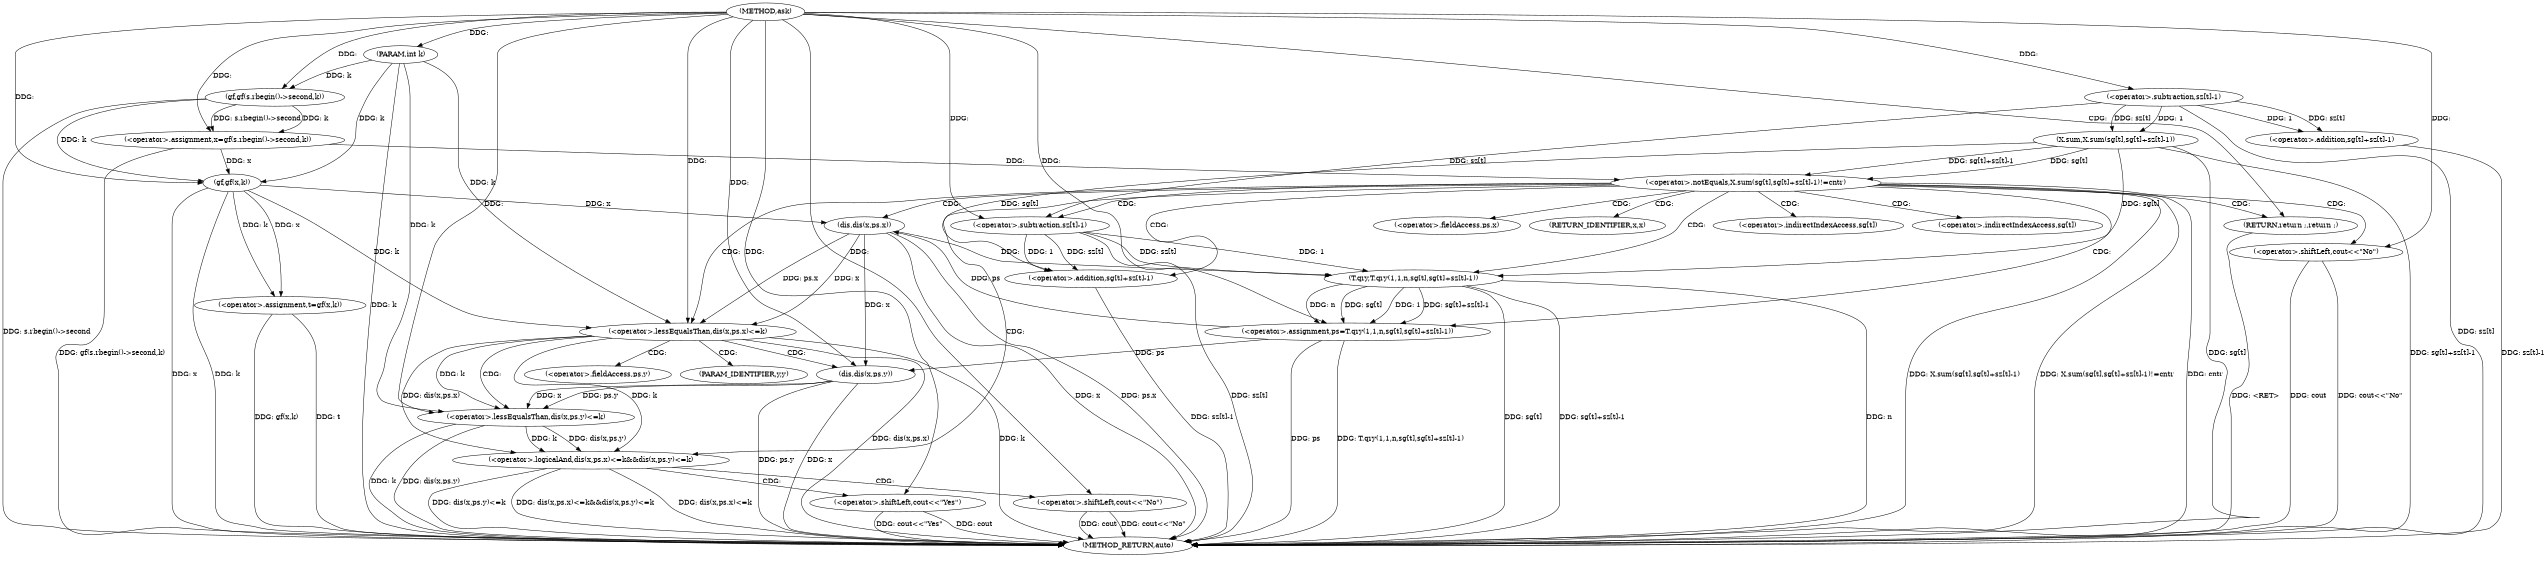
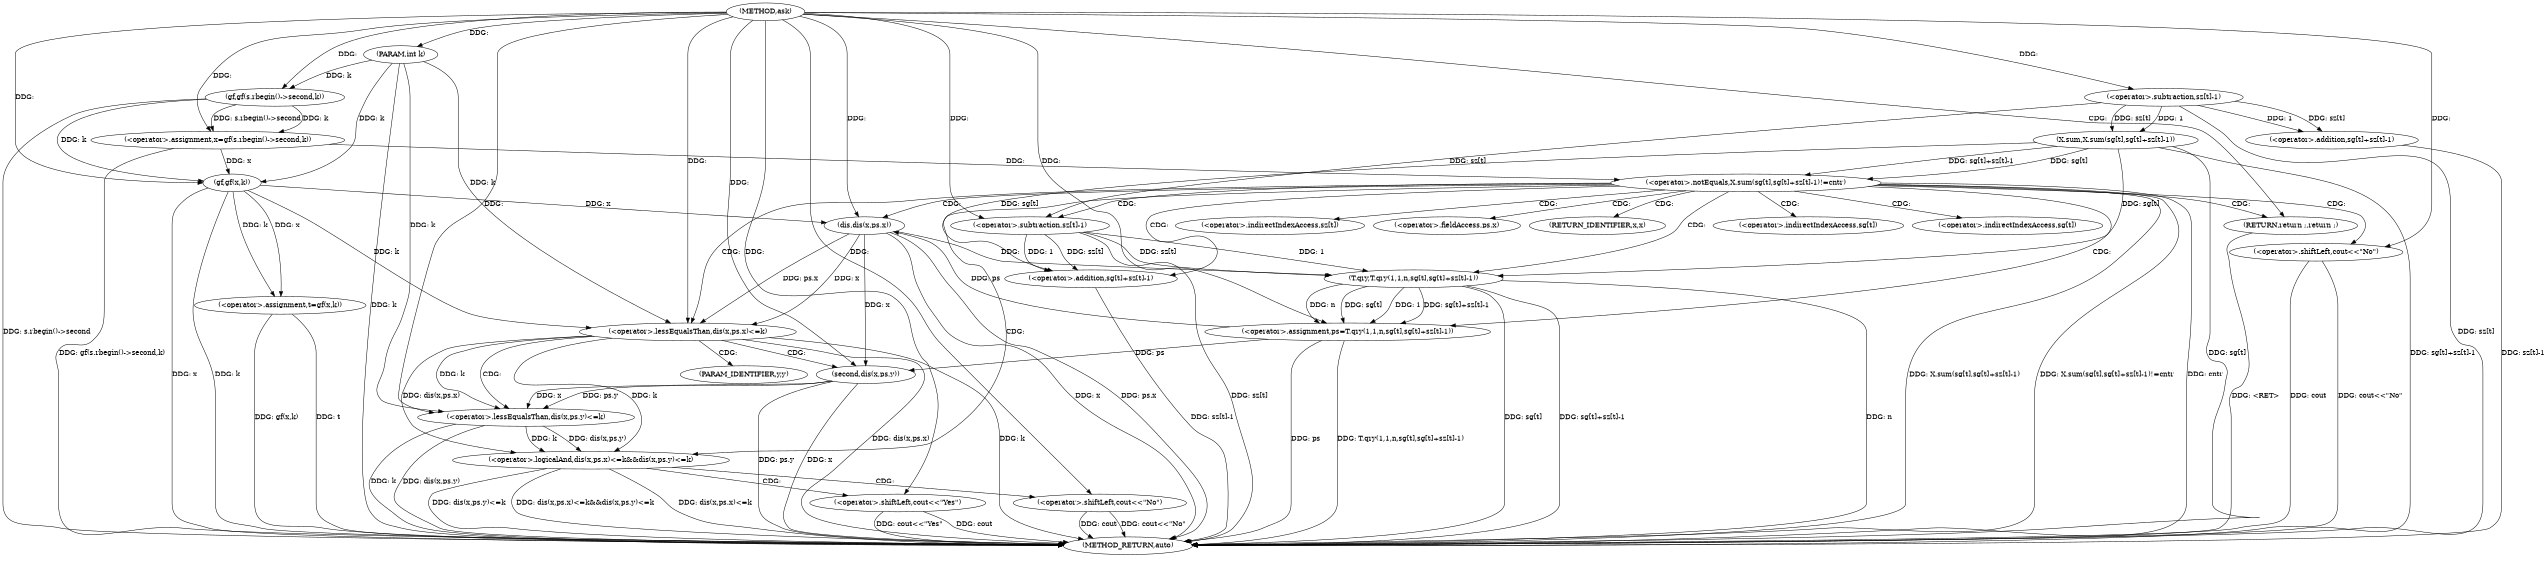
edge "(METHOD,ask)" -> "(dis,dis(x,ps.x))": added, label "DDG:"
node "(<operator>.indirectIndexAccess,sz[t])": added
node "(<operator>.fieldAccess,ps.y)": removed
node "(dis,dis(x,ps.y))": label "(dis,dis(x,ps.y))" -> "(second,dis(x,ps.y))"
